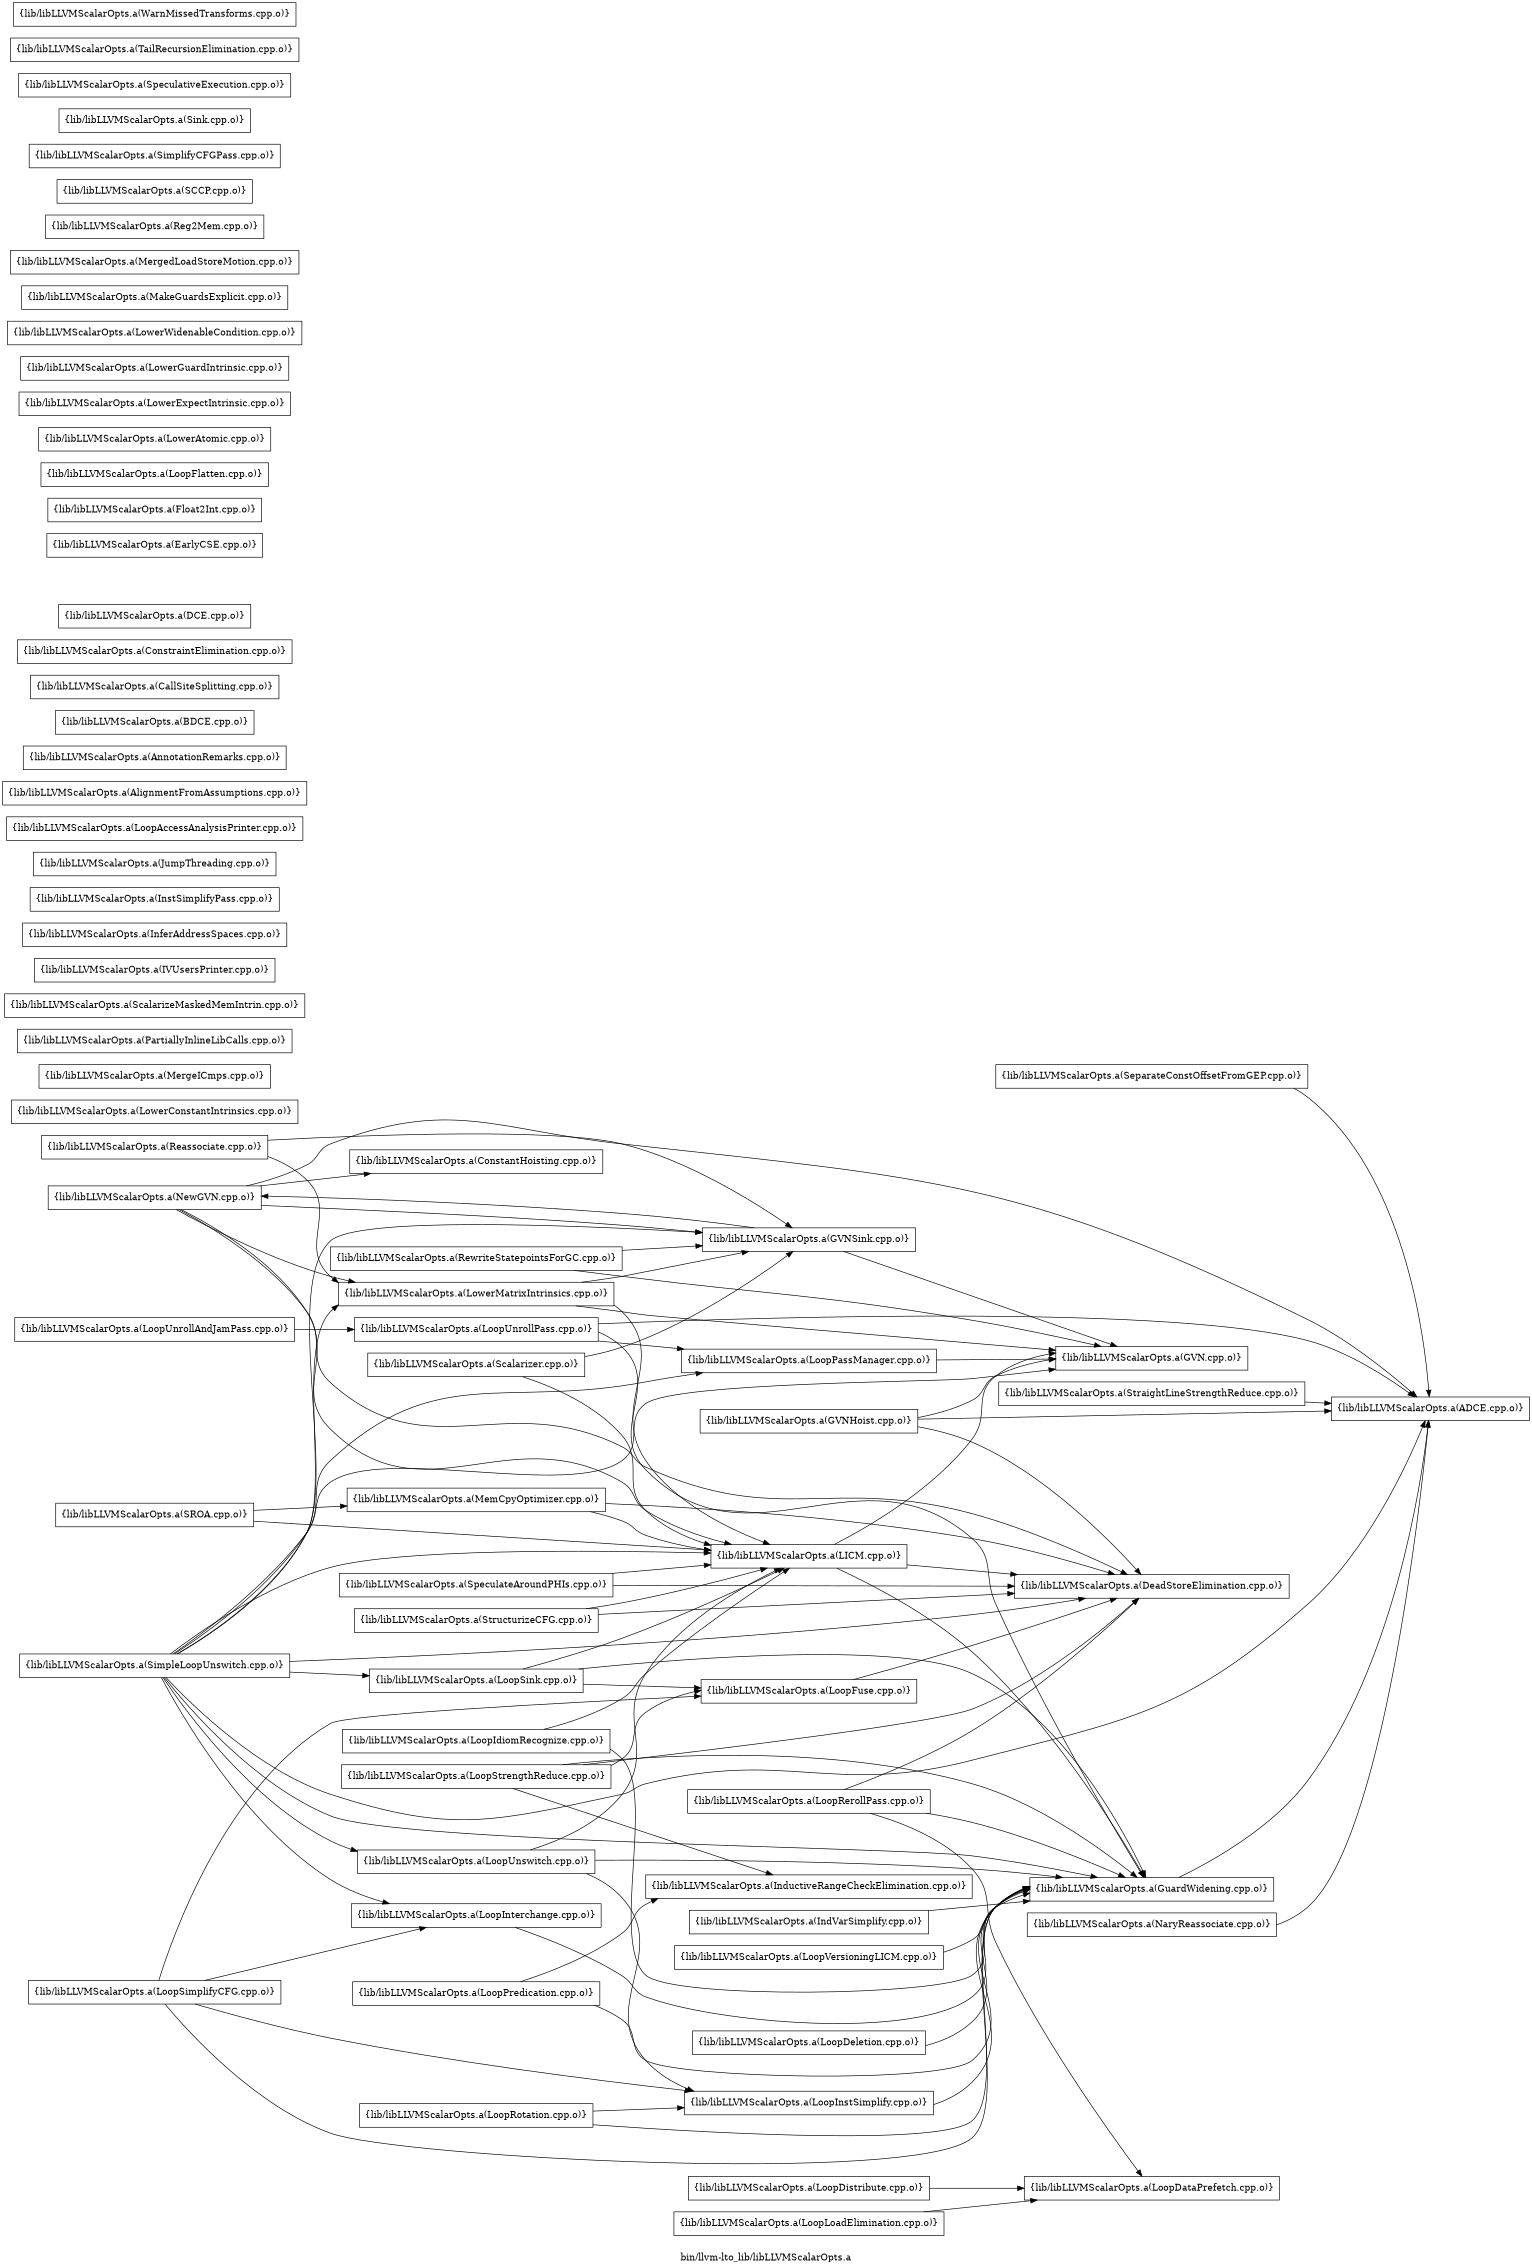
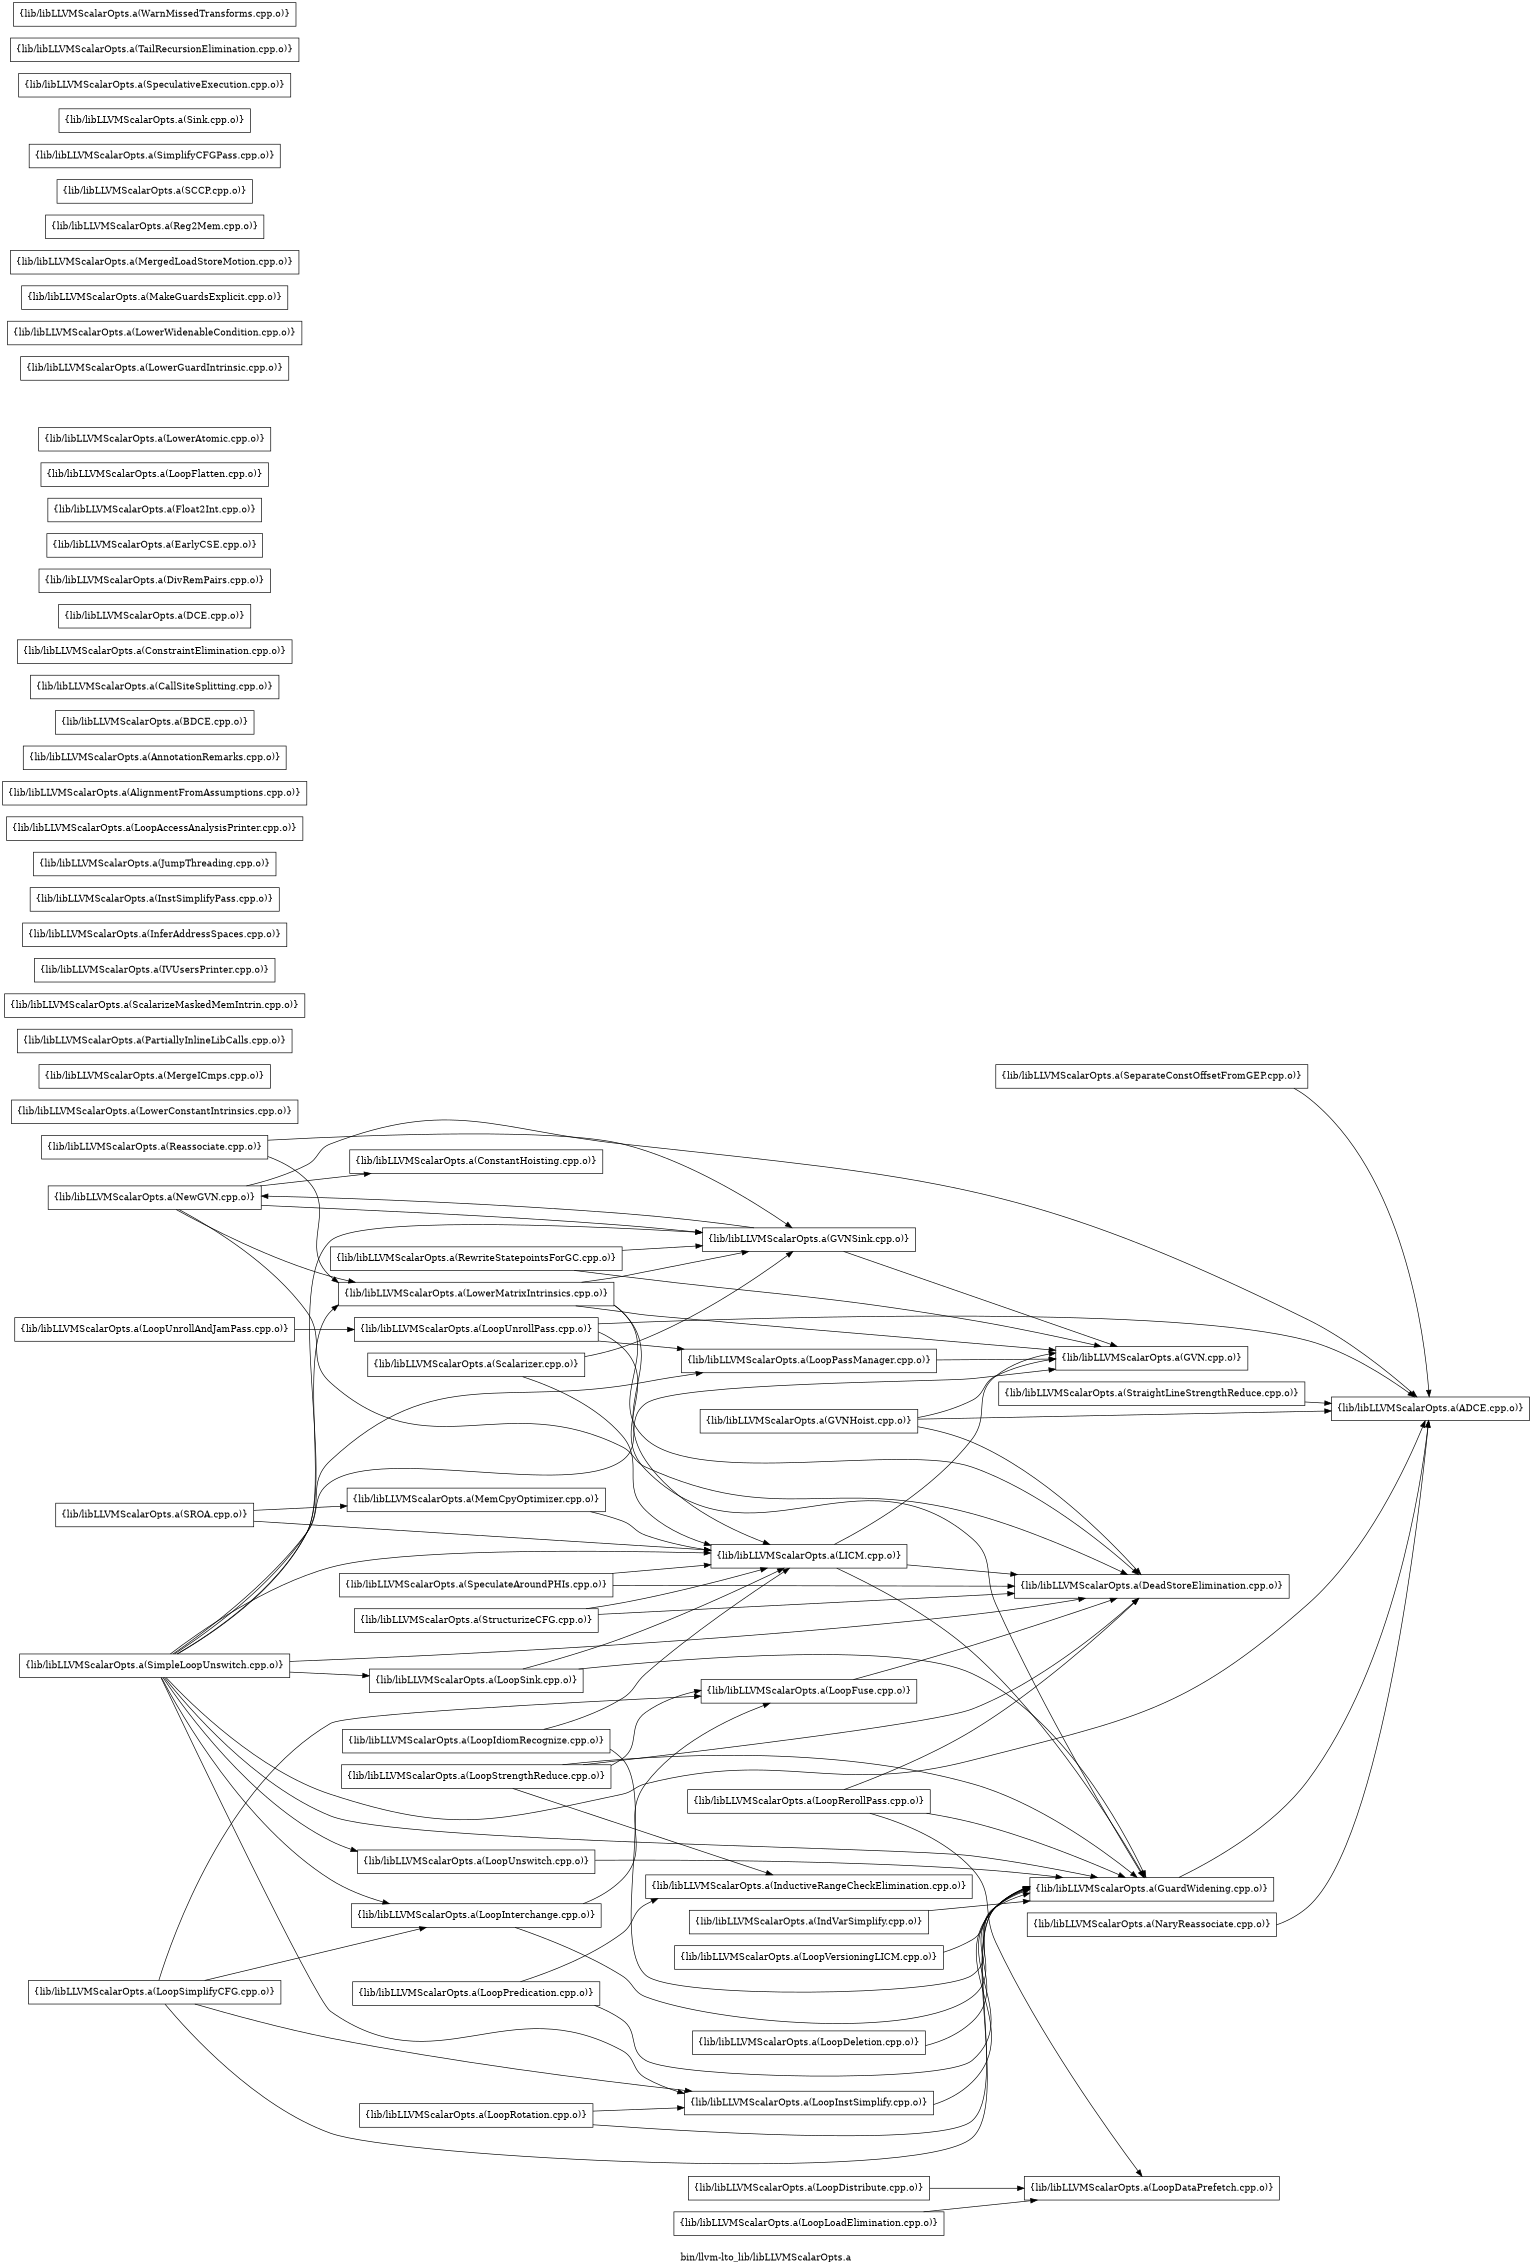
node "{lib/libLLVMScalarOpts.a(LowerExpectIntrinsic.cpp.o)}": removed
node "{lib/libLLVMScalarOpts.a(DivRemPairs.cpp.o)}": added
edge "{lib/libLLVMScalarOpts.a(NewGVN.cpp.o)}" -> "{lib/libLLVMScalarOpts.a(LICM.cpp.o)}": removed
edge "{lib/libLLVMScalarOpts.a(MemCpyOptimizer.cpp.o)}" -> "{lib/libLLVMScalarOpts.a(DeadStoreElimination.cpp.o)}": now "{lib/libLLVMScalarOpts.a(LowerMatrixIntrinsics.cpp.o)}" -> "{lib/libLLVMScalarOpts.a(DeadStoreElimination.cpp.o)}"
edge "{lib/libLLVMScalarOpts.a(LoopSink.cpp.o)}" -> "{lib/libLLVMScalarOpts.a(LoopFuse.cpp.o)}": now "{lib/libLLVMScalarOpts.a(LoopInterchange.cpp.o)}" -> "{lib/libLLVMScalarOpts.a(LoopFuse.cpp.o)}"
edge "{lib/libLLVMScalarOpts.a(LoopUnswitch.cpp.o)}" -> "{lib/libLLVMScalarOpts.a(LICM.cpp.o)}": removed
edge "{lib/libLLVMScalarOpts.a(LoopUnswitch.cpp.o)}" -> "{lib/libLLVMScalarOpts.a(LoopInstSimplify.cpp.o)}": now "{lib/libLLVMScalarOpts.a(SimpleLoopUnswitch.cpp.o)}" -> "{lib/libLLVMScalarOpts.a(LoopInstSimplify.cpp.o)}"
